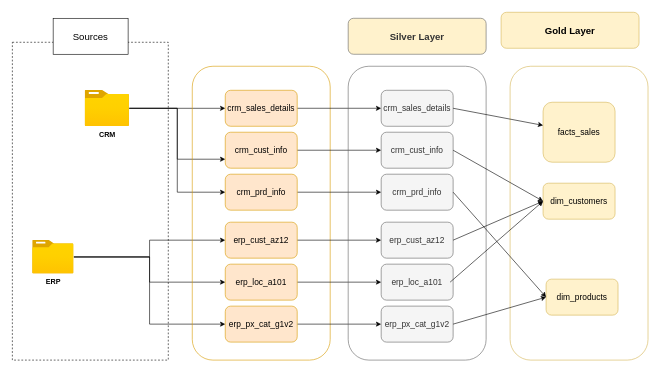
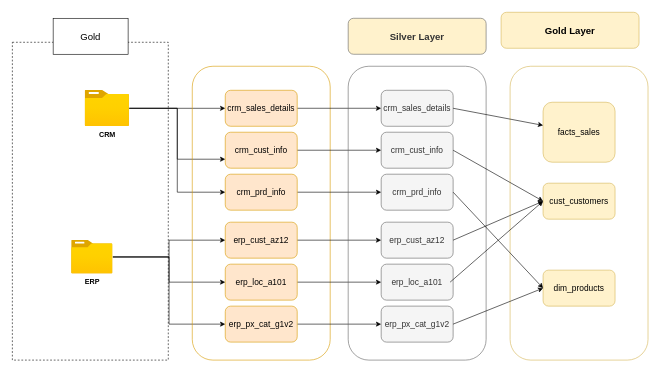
node "Sources": label "Sources" -> "Gold"
node "dim_customers": label "dim_customers" -> "cust_customers"
node "ERP": moved (53, 257) -> (92, 257)
node "dim_products": moved (582, 297) -> (579, 288)
